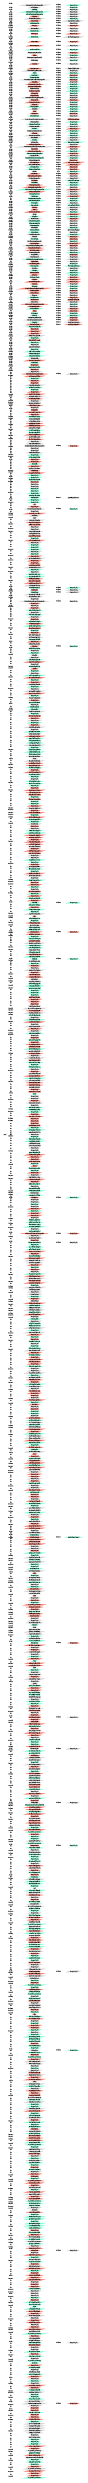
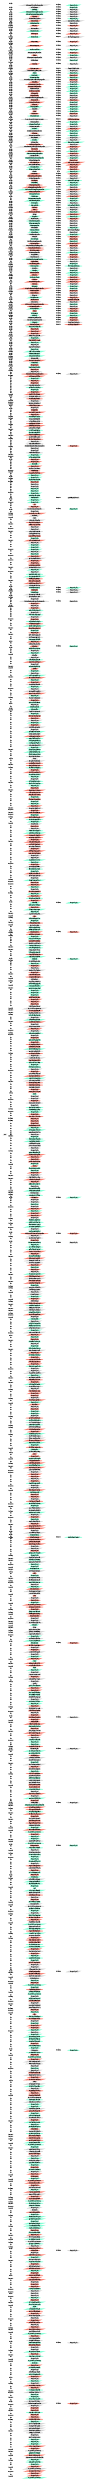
node "7f09e:165210dd475:-7fe5": fillcolor lightgrey -> salmon
